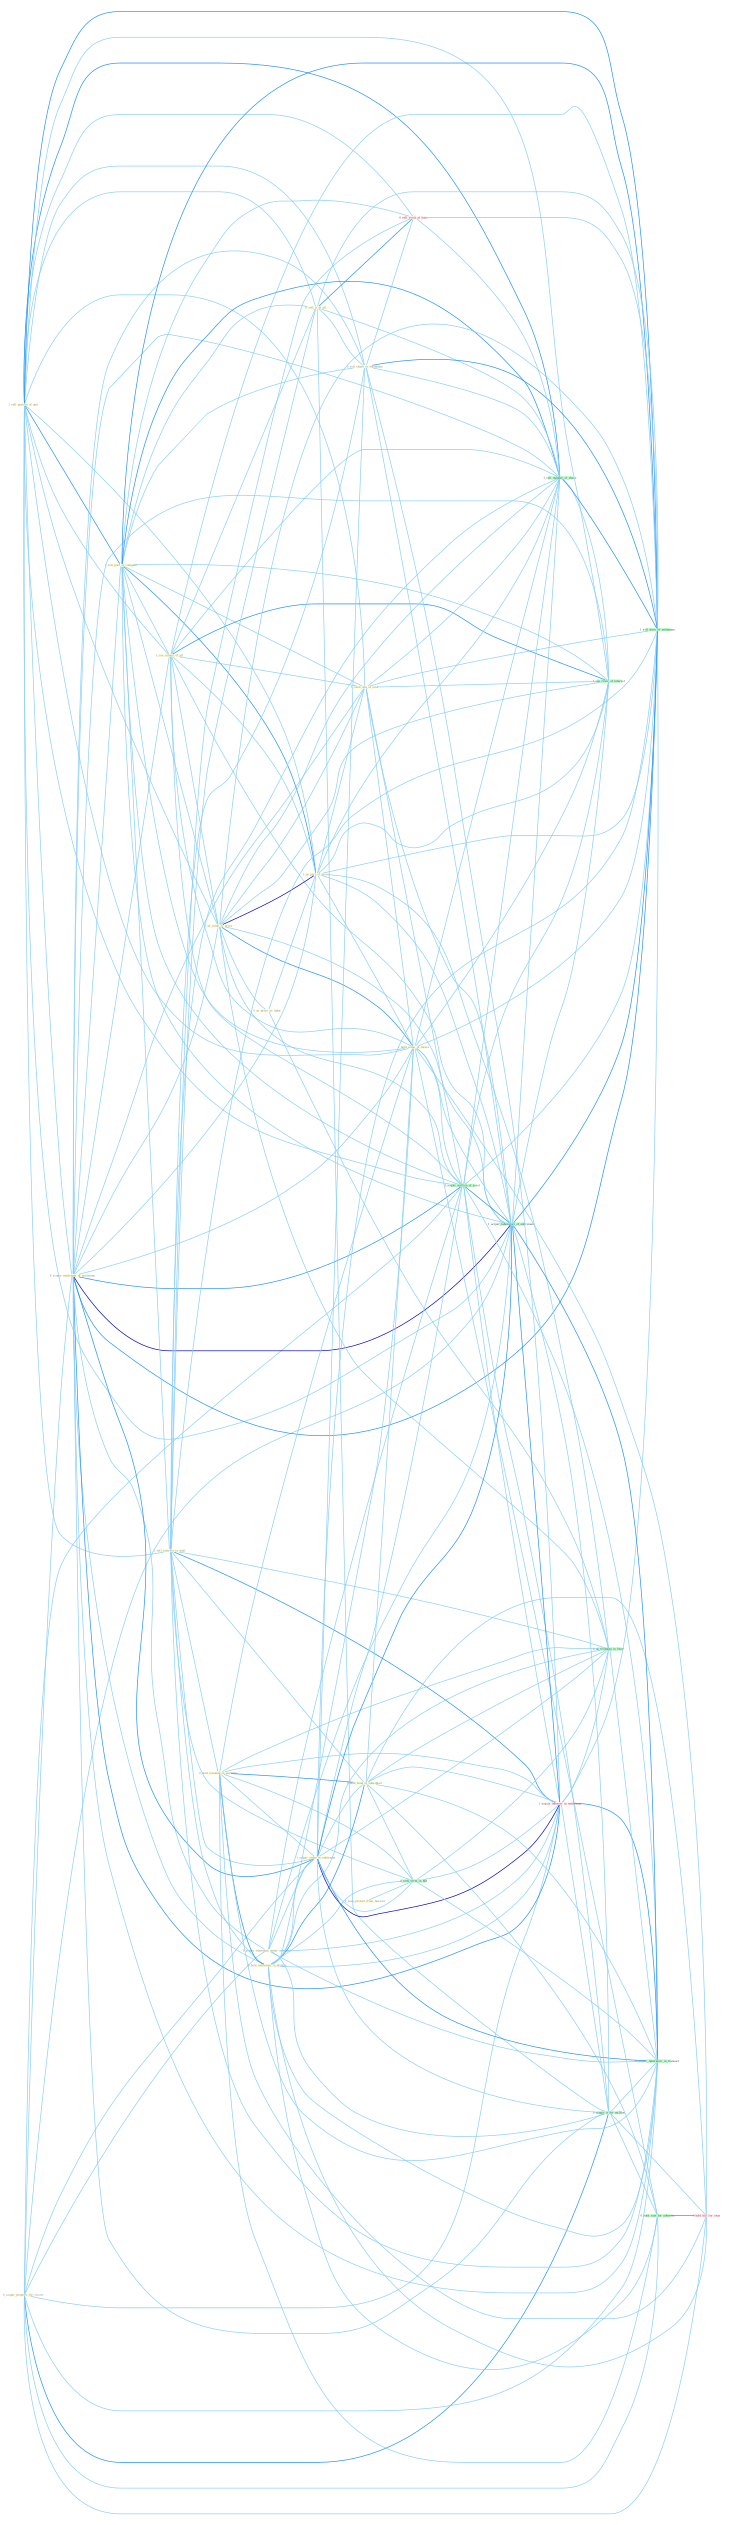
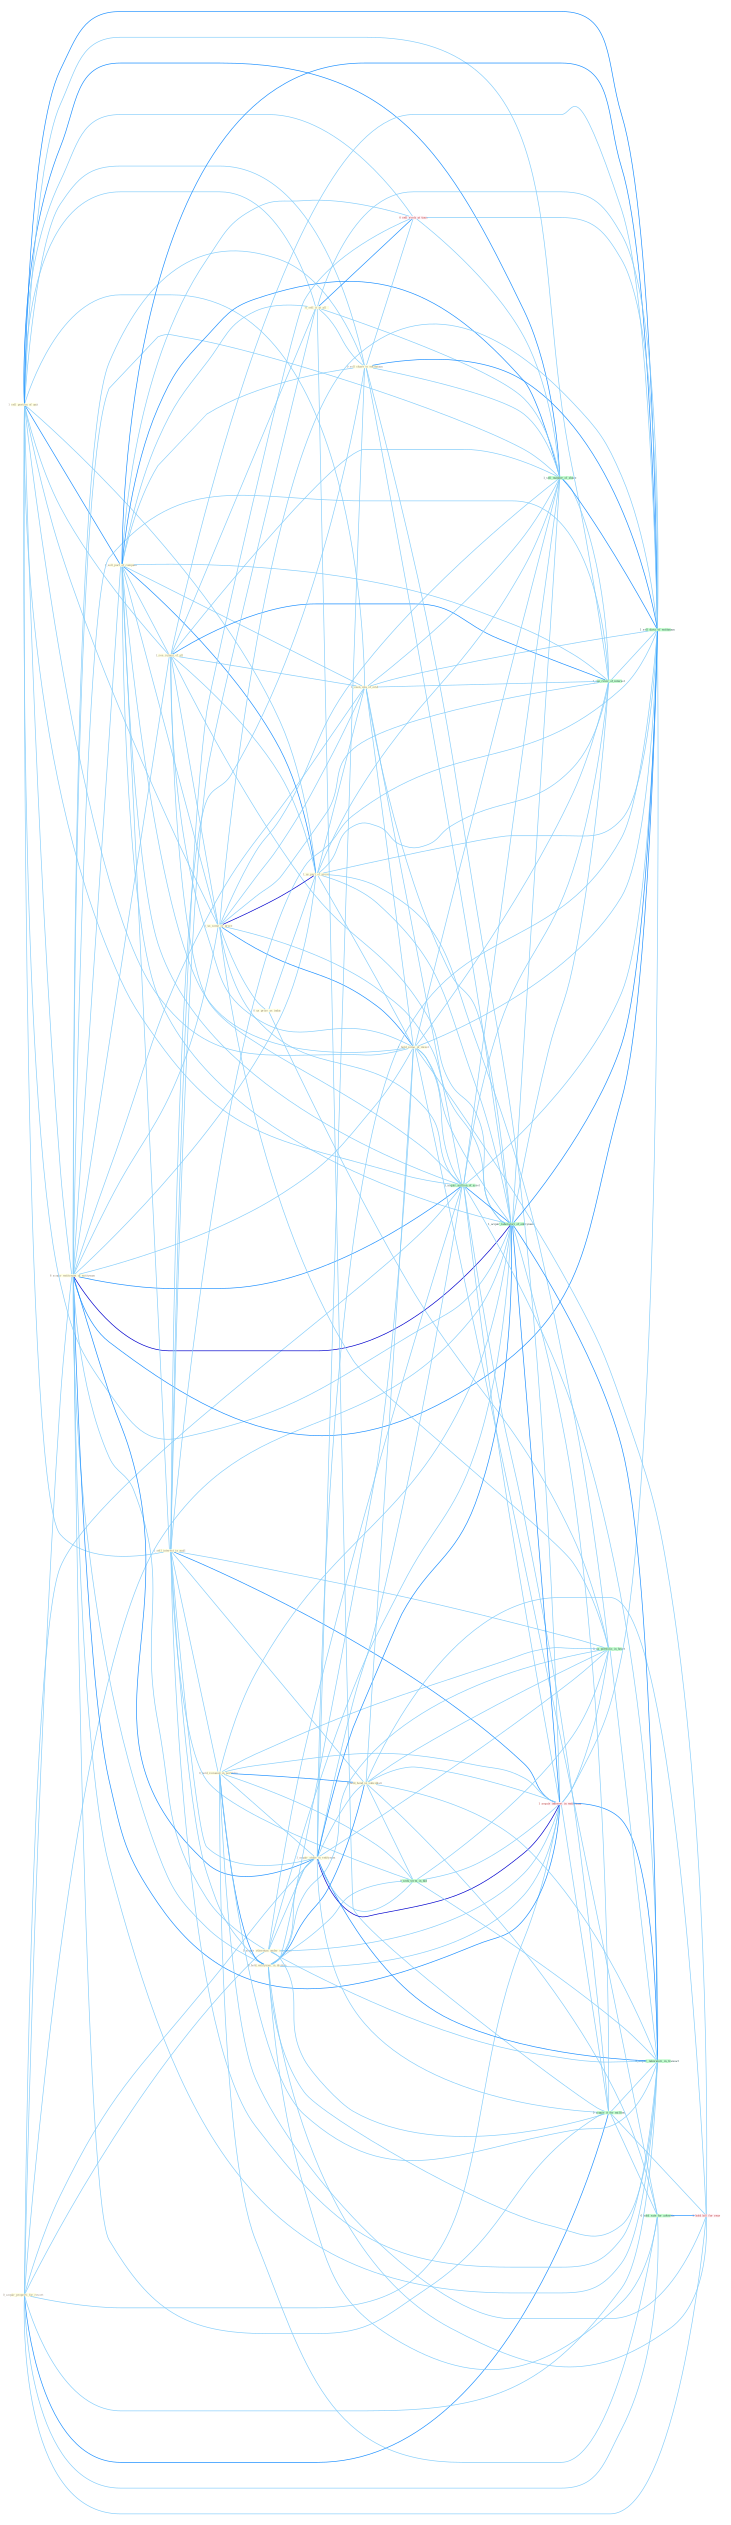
edge "1_sell_divis_of_entitynam" -- "1_see_reviv_of_interest": added
edge "1_sell_number_of_share" -- "1_sell_interest_in_mall": removed
edge "1_hold_some_of_invest" -- "0_hold_remaind_in_portfolio": now "1_acquir_laboratori_of_entitynam" -- "0_hold_remaind_in_portfolio"
node "0_us_techniqu_in_heart": label "0_us_techniqu_in_heart" -> "0_us_portfolio_in_heart"
node "1_seek_protect_from_lawsuit": removed
